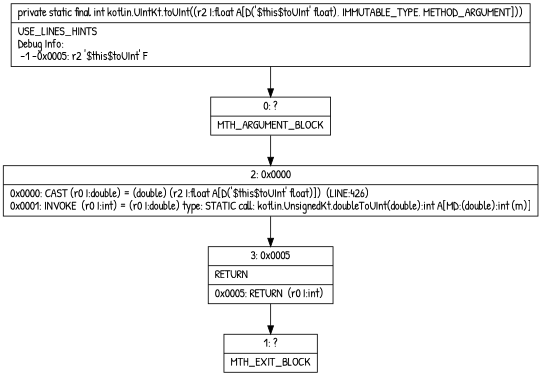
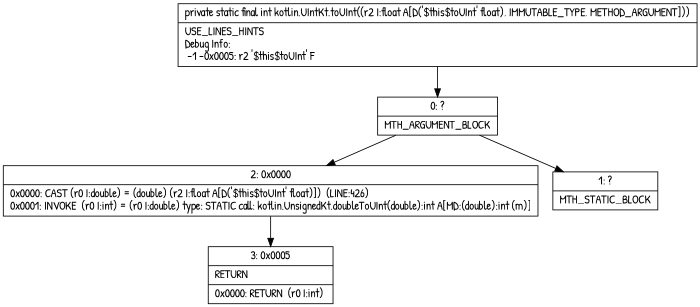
node "3: 0x0005": text "0x0005: RETURN  (r0 I:int)" -> "0x0000: RETURN  (r0 I:int)"
edge "3: 0x0005" -> "1: ?": now "0: ?" -> "1: ?"
node "1: ?": text "MTH_EXIT_BLOCK" -> "MTH_STATIC_BLOCK"
